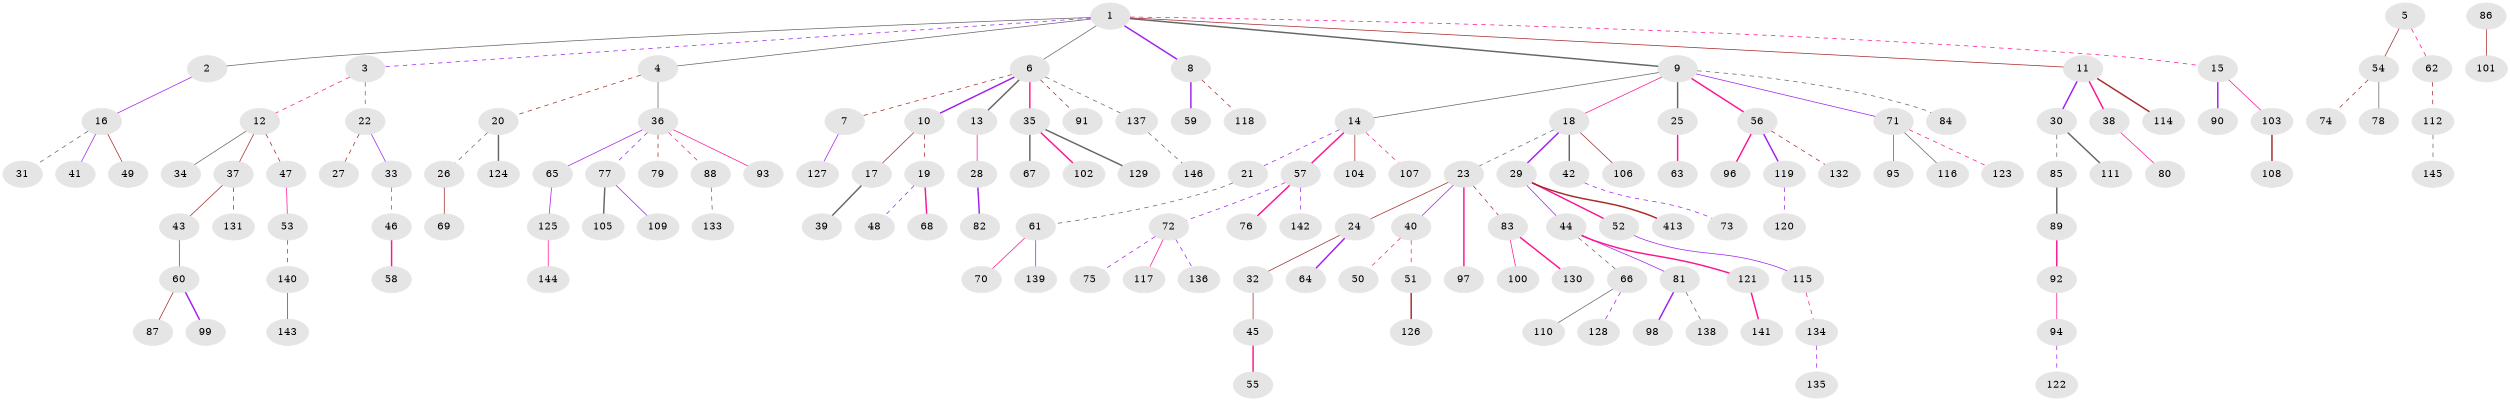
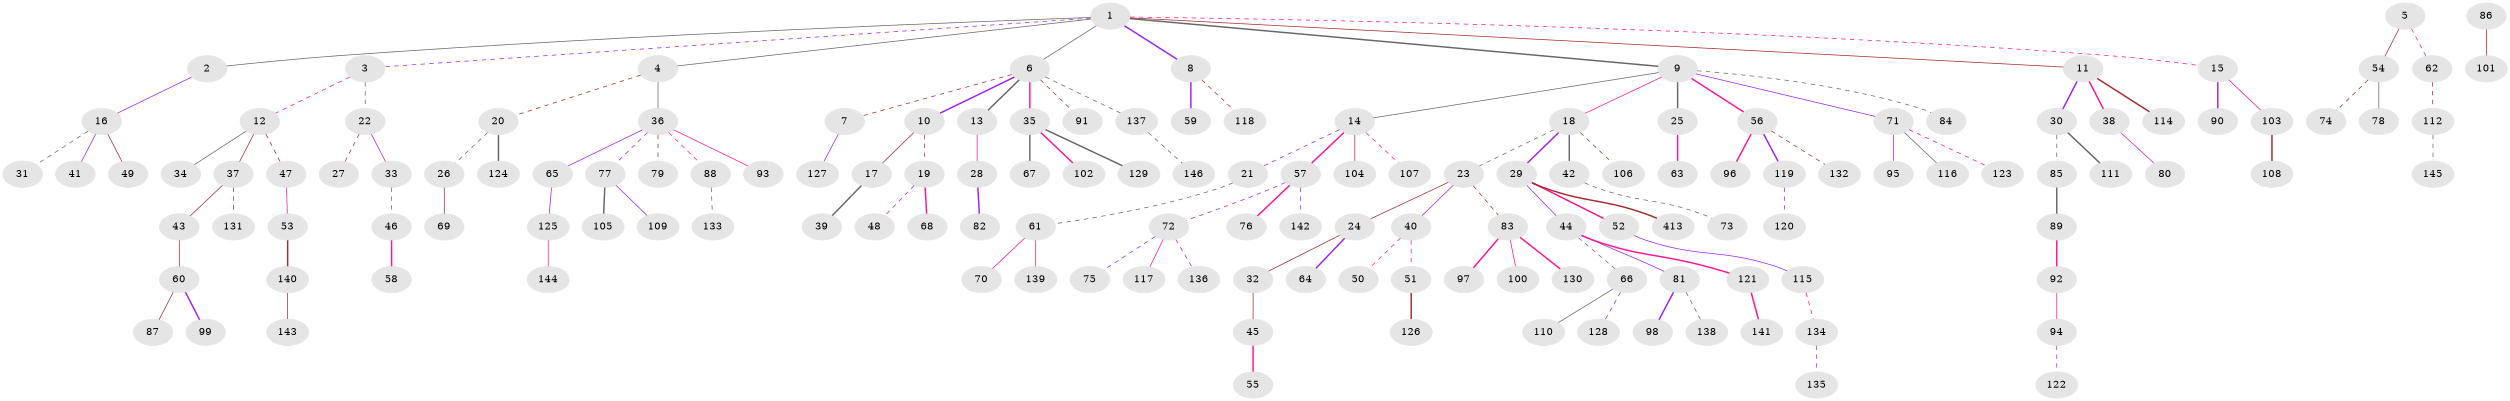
edge "18" -- "106": style solid -> dashed
edge "42" -- "73": color purple -> gray40
edge "23" -- "97": now "83" -- "97"
edge "53" -- "140": style dashed -> bold
